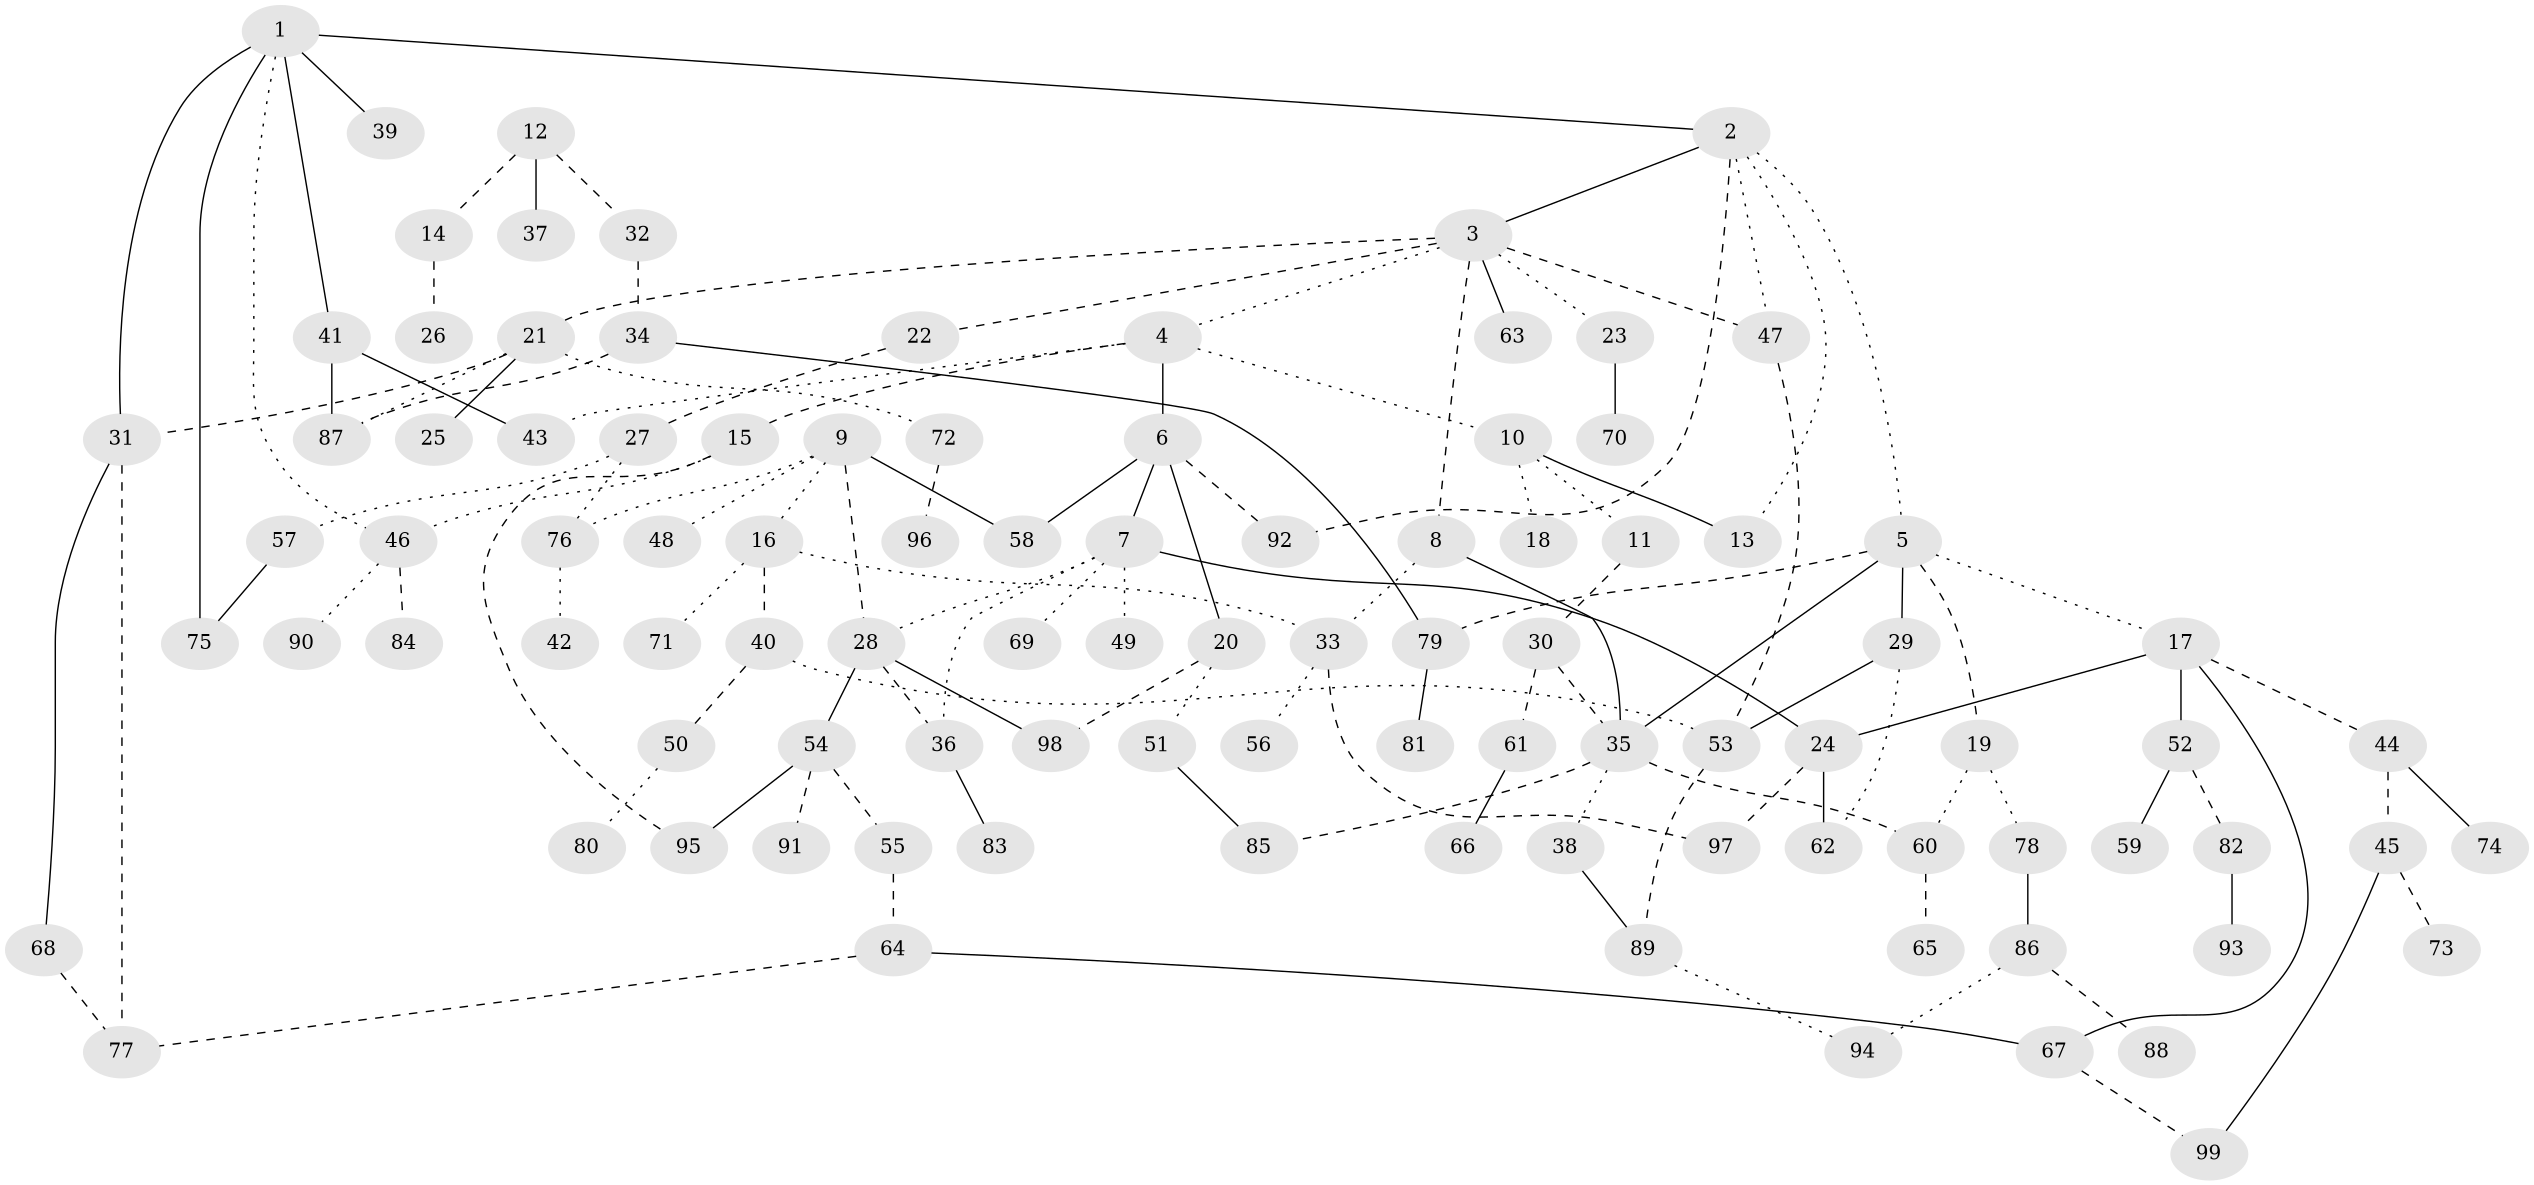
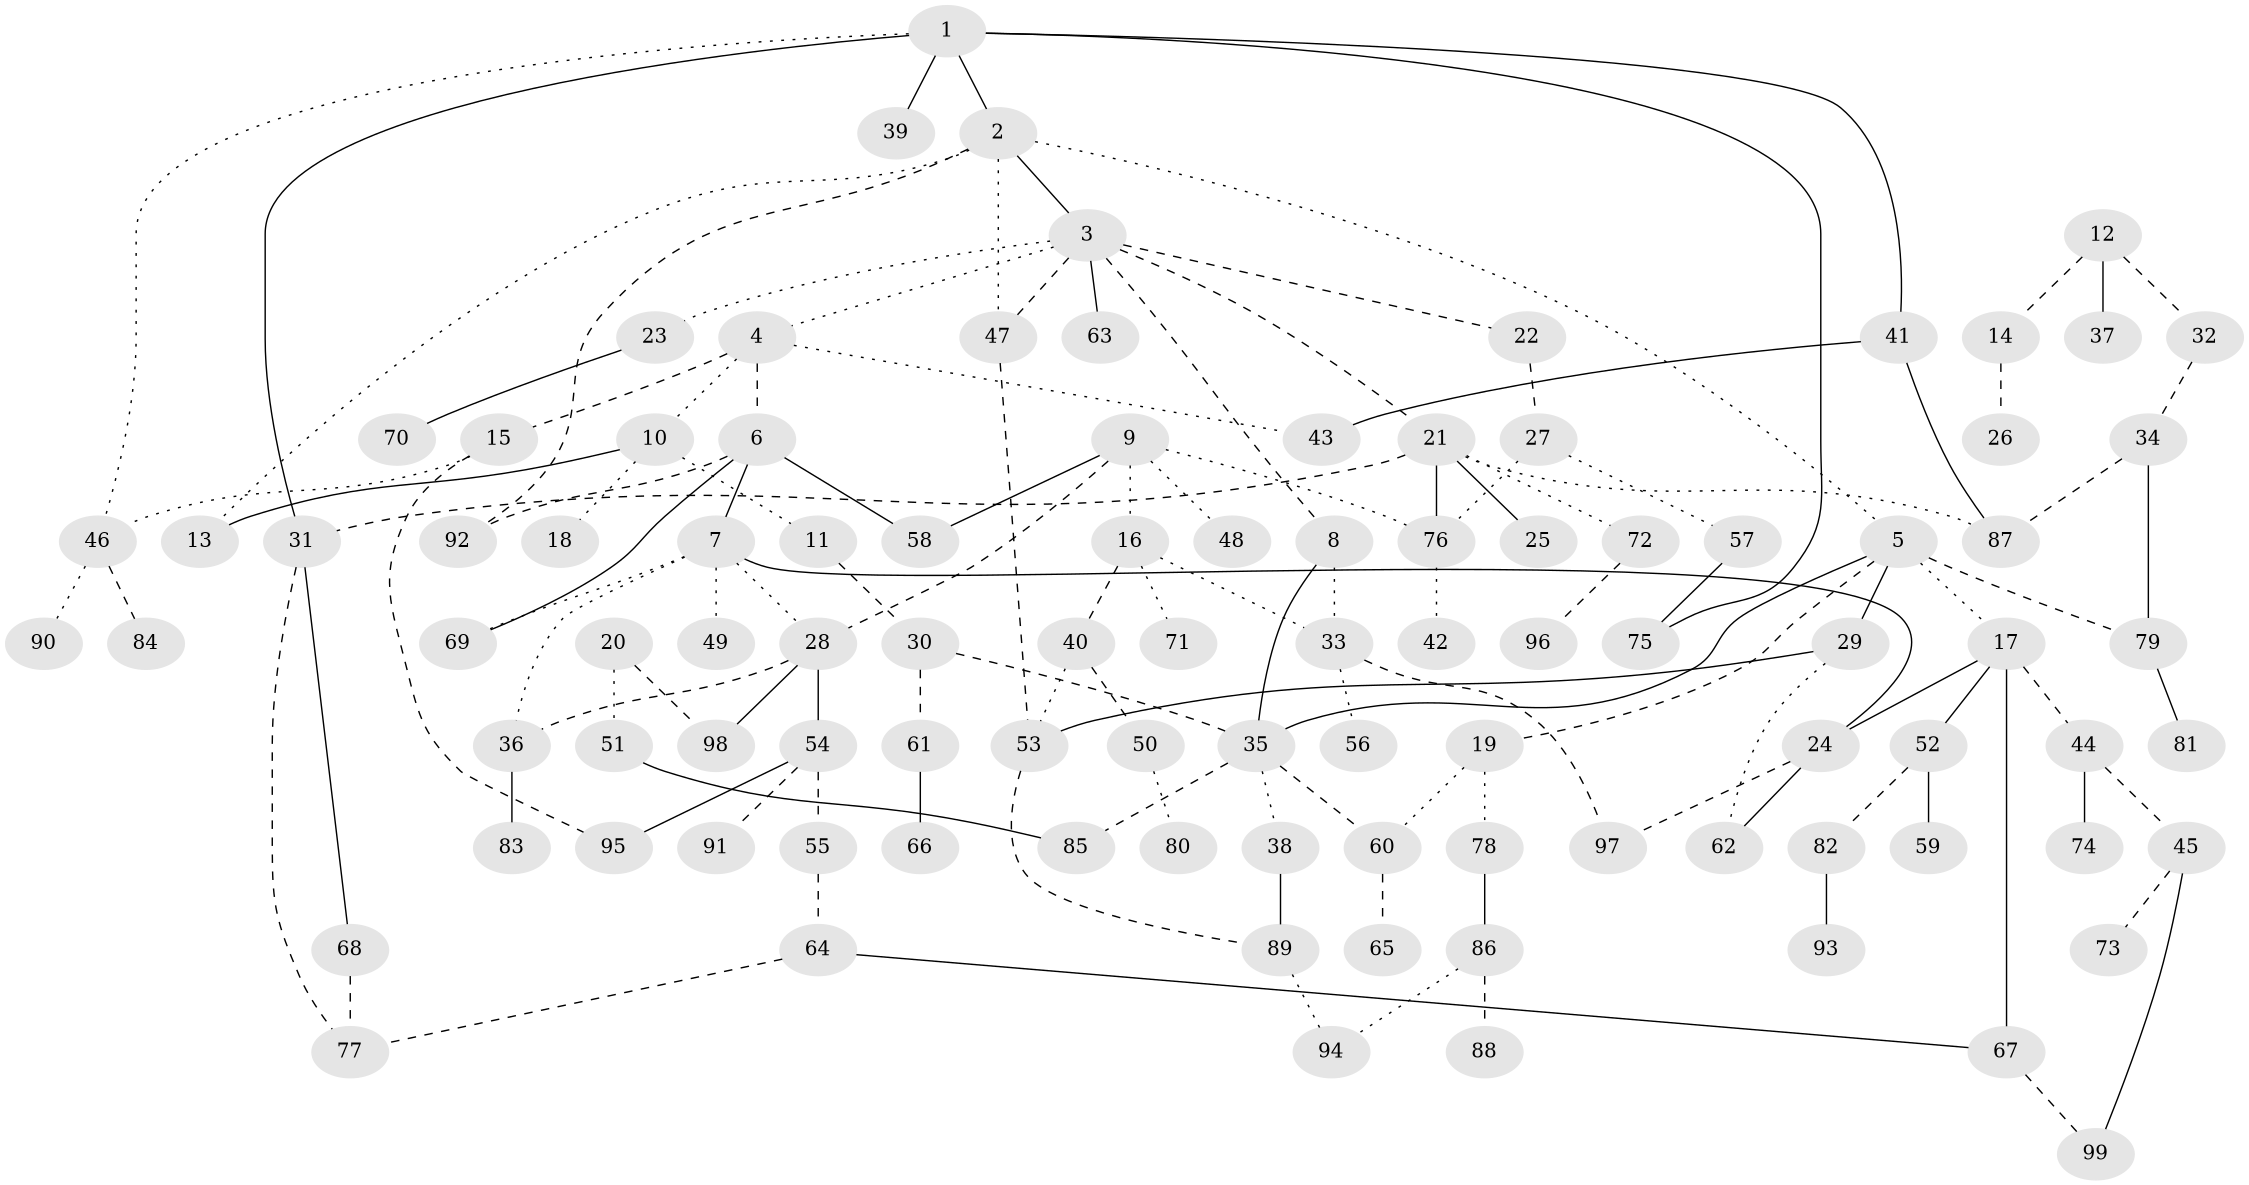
edge "4" -- "6": style solid -> dashed
edge "21" -- "76": added
edge "6" -- "20": now "6" -- "69"
